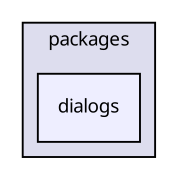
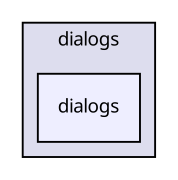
cluster "packages": label "packages" -> "dialogs"
